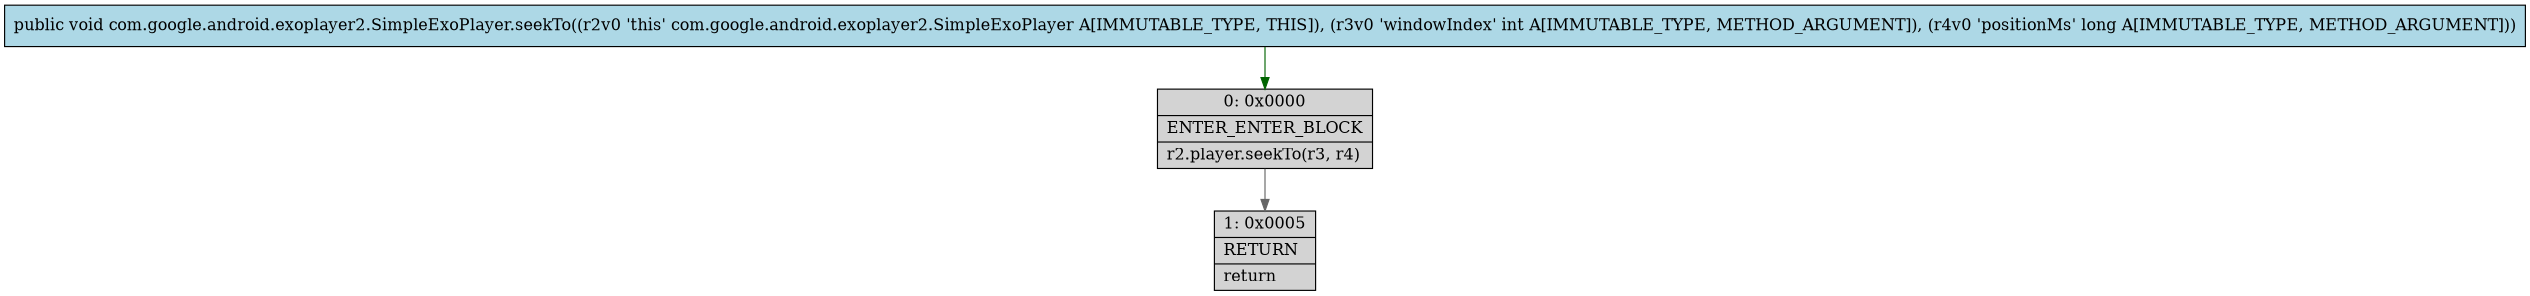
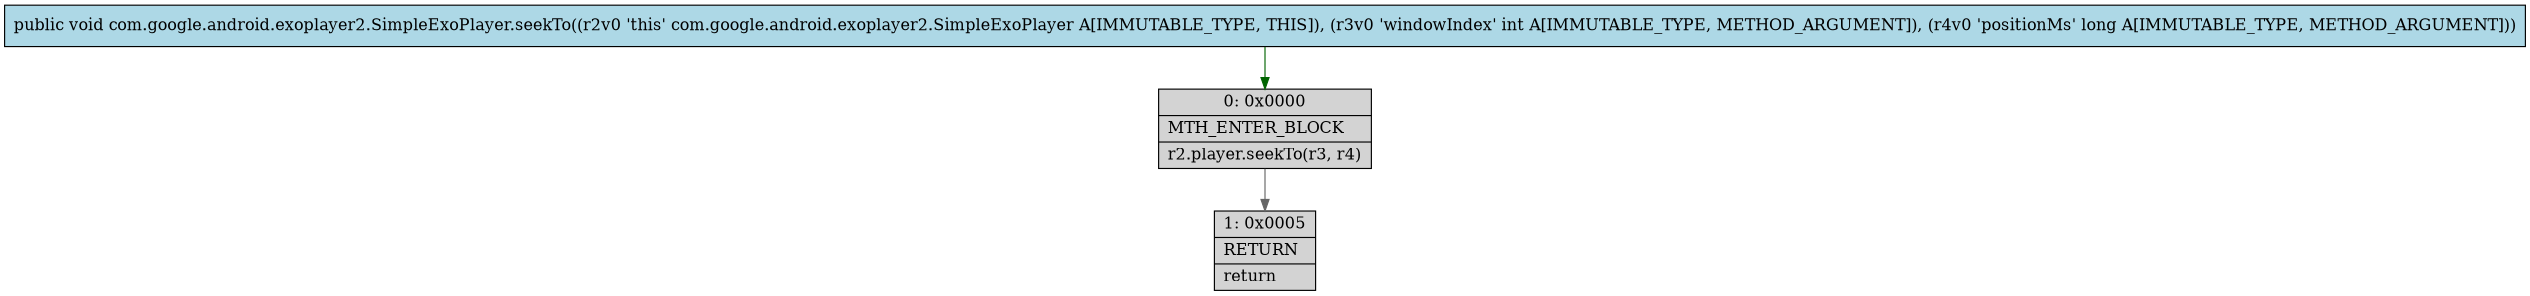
node "0: 0x0000": text "ENTER_ENTER_BLOCK" -> "MTH_ENTER_BLOCK"
